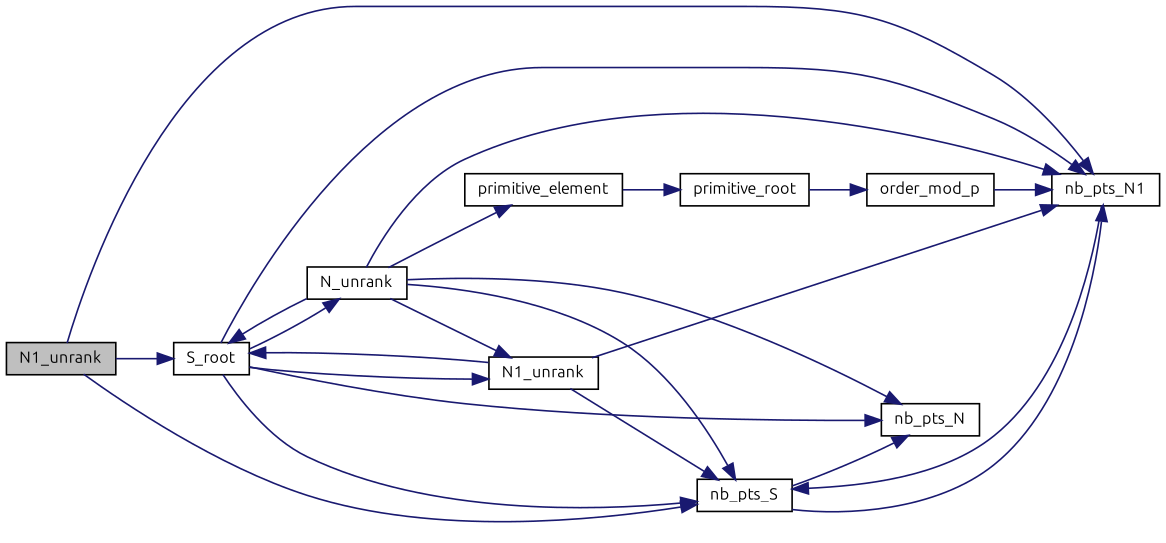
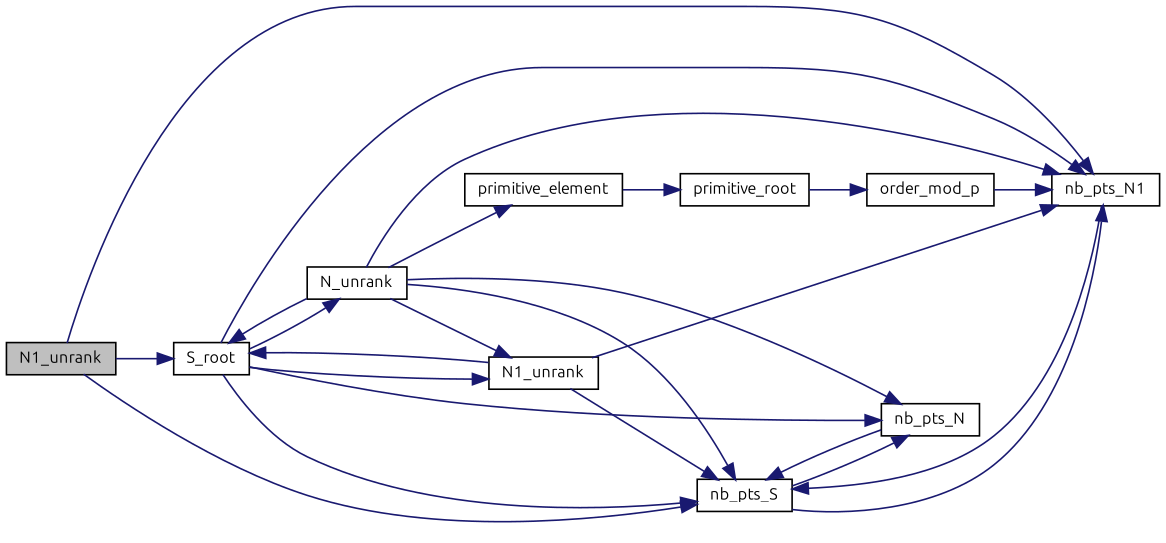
edge "nb_pts_N" -> "nb_pts_S": added
